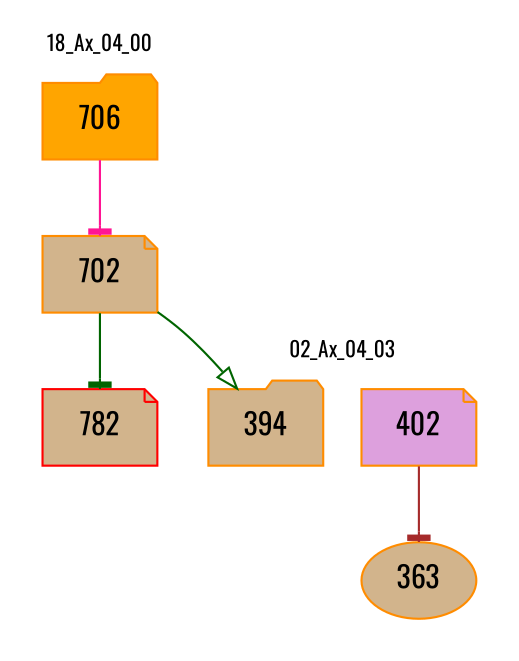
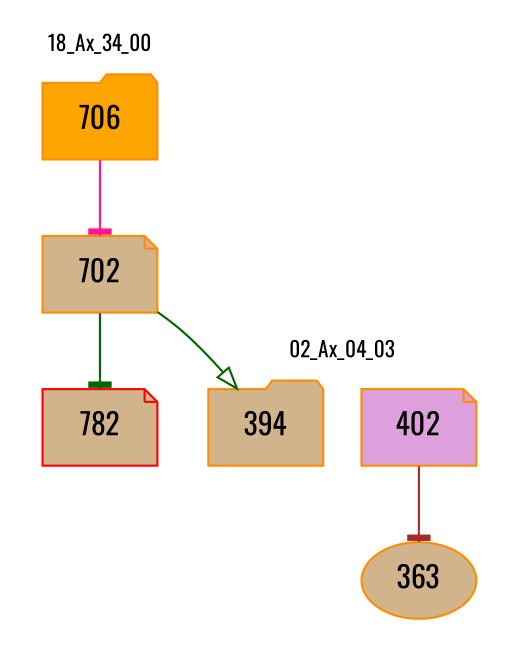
cluster "18_Ax_04_00": label "18_Ax_04_00" -> "18_Ax_34_00"
